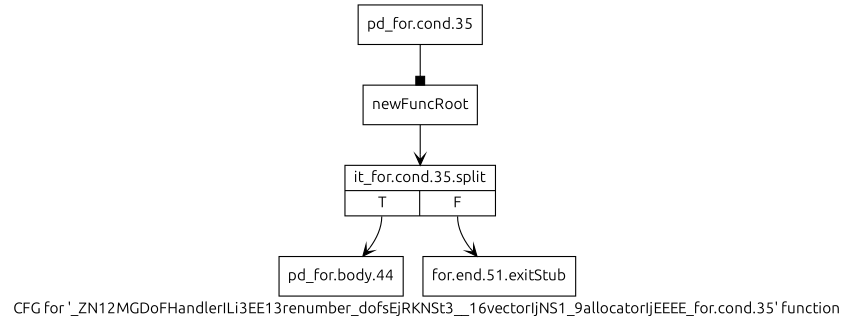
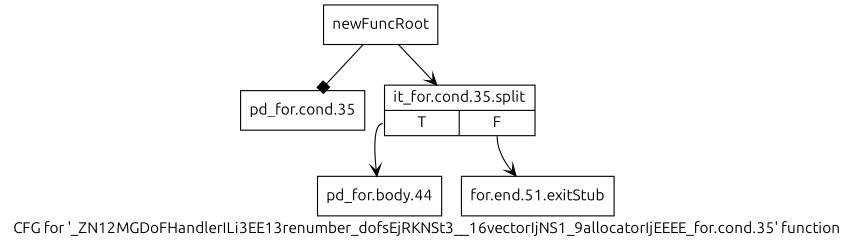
edge "pd_for.cond.35" -> "newFuncRoot": reversed
